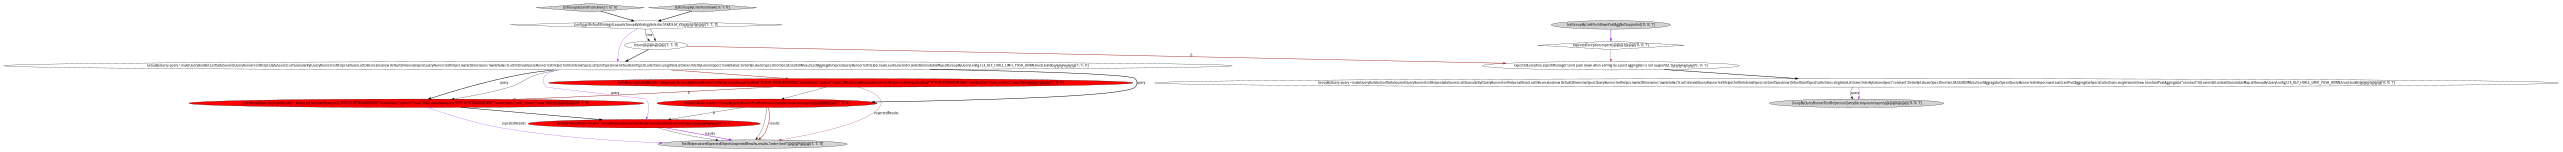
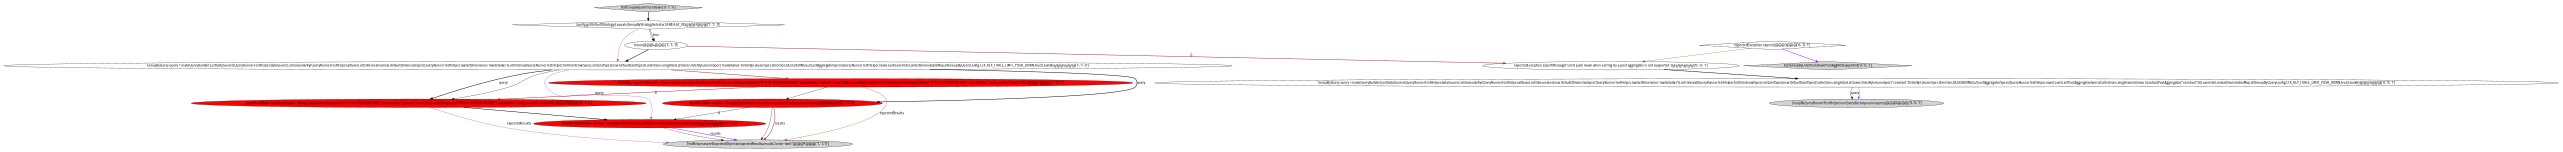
node "testGroupByLimitPushDown['1', '0', '0']": removed
node "testGroupByLimitPushDownPostAggNotSupported['0', '0', '1']": shape ellipse -> diamond
edge "testGroupByLimitPushDownPostAggNotSupported['0', '0', '1']" -> "expectedException.expect()@@@3@@@['0', '0', '1']": reversed
